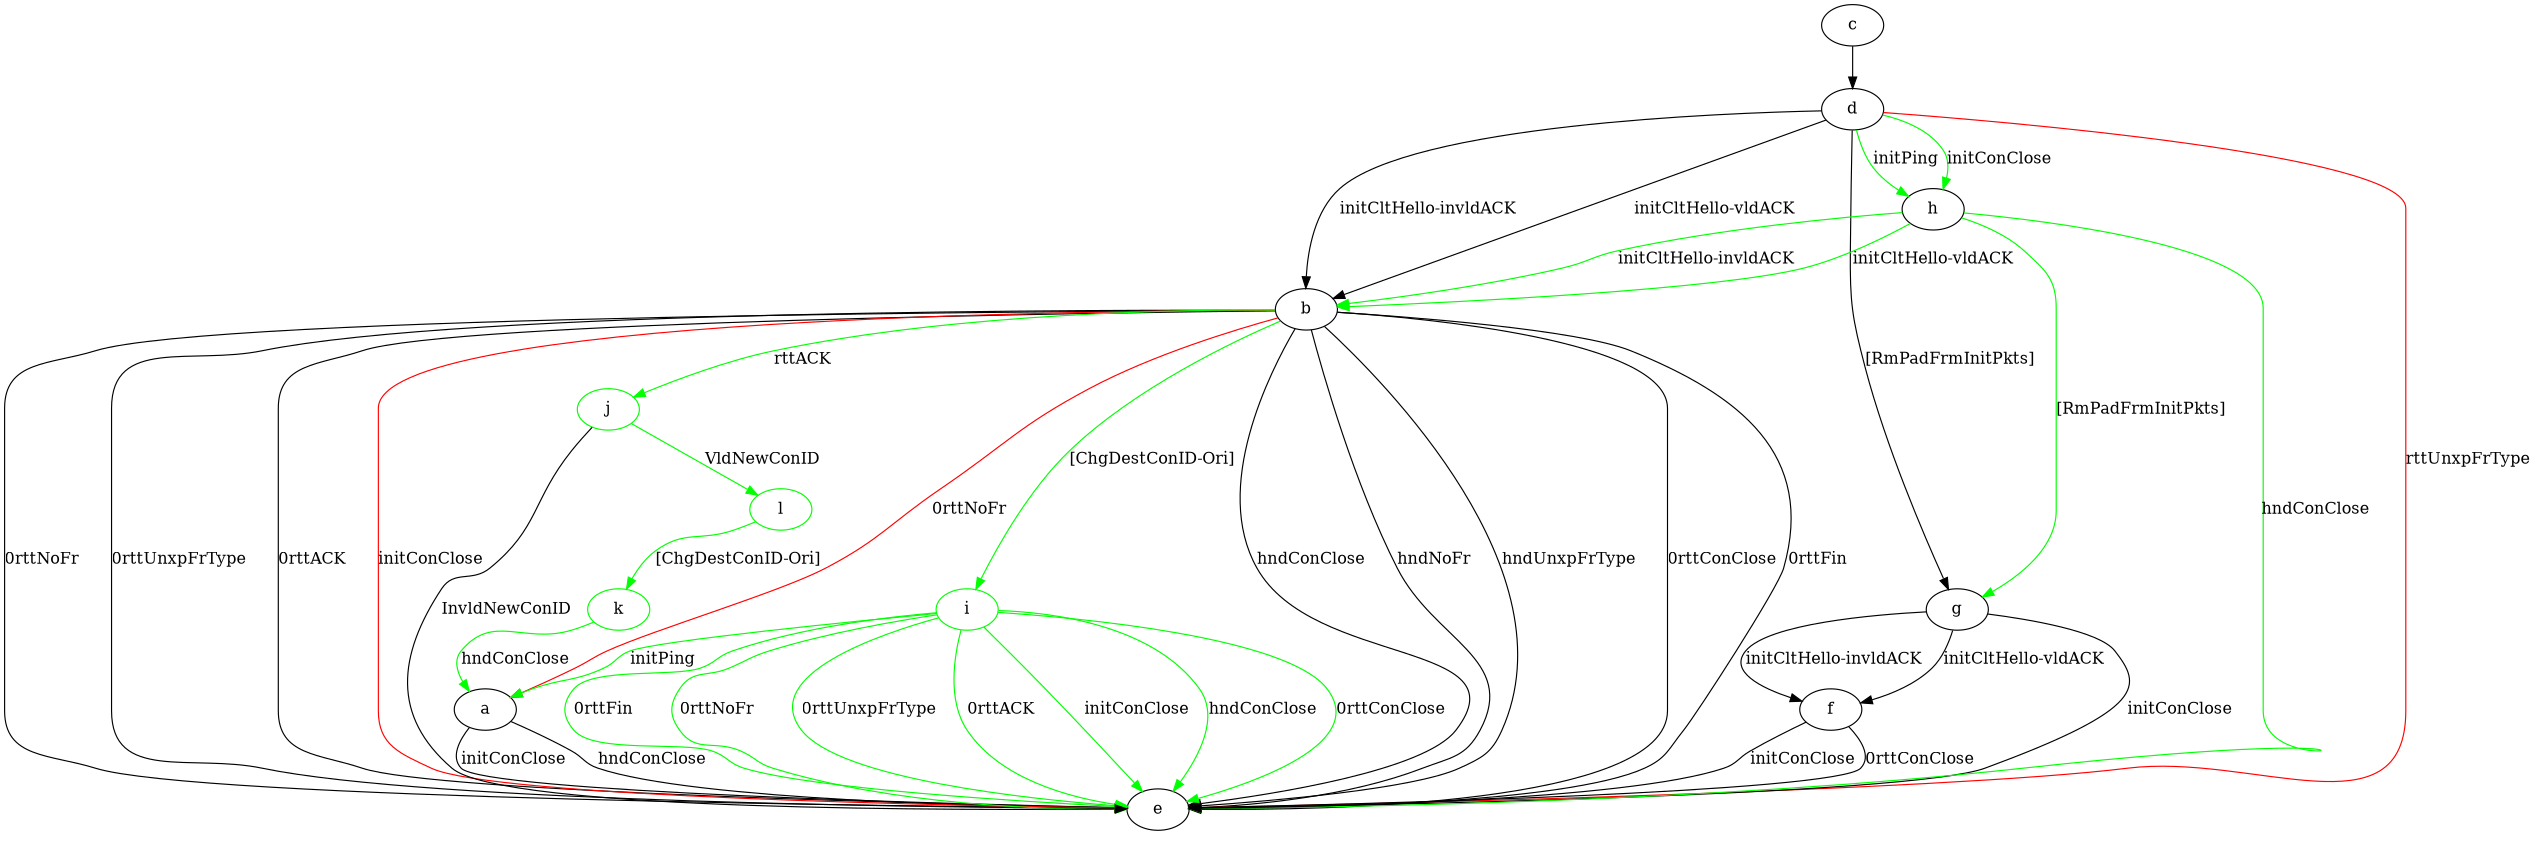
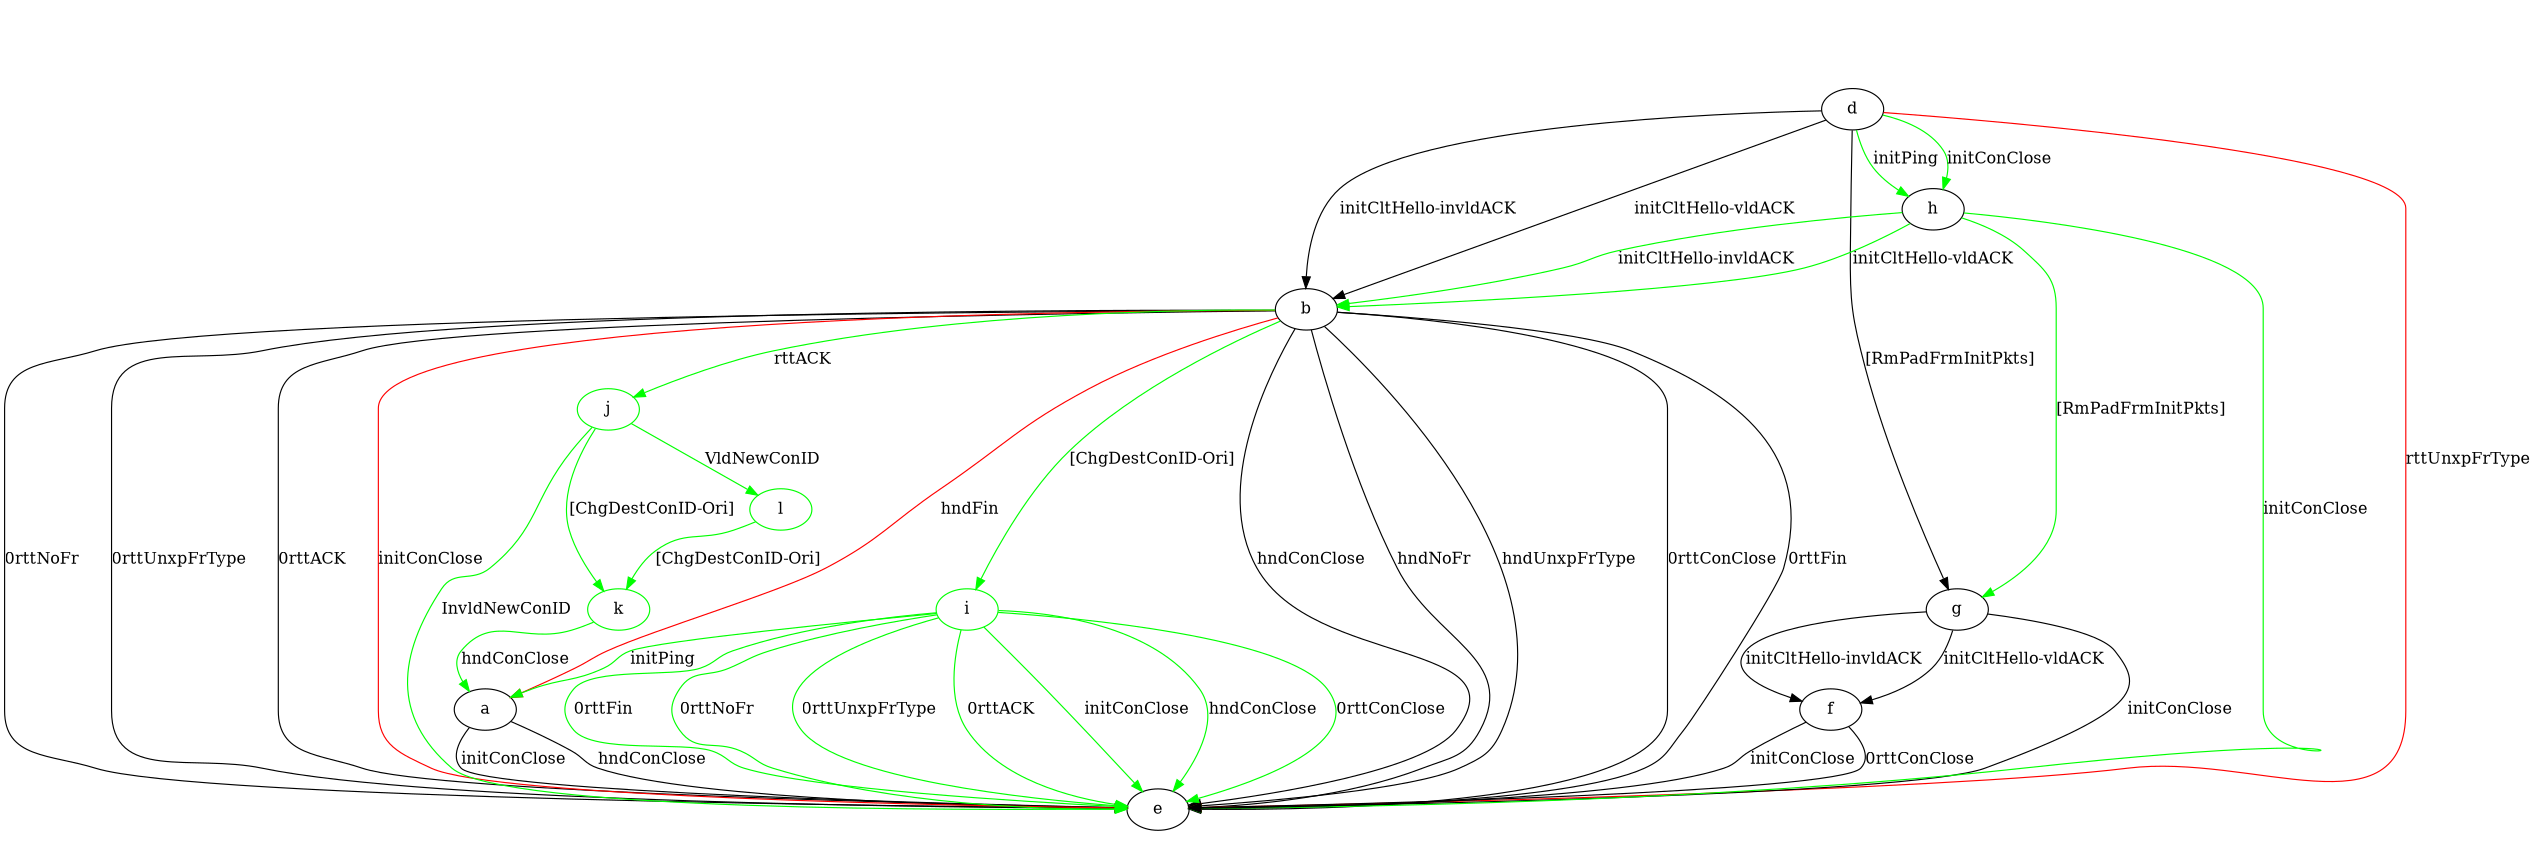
node "c": removed
edge "j" -> "k": added, label "[ChgDestConID-Ori]"
edge "b" -> "a": label "0rttNoFr " -> "hndFin "
edge "h" -> "e": label "hndConClose " -> "initConClose "
edge "j" -> "e": color black -> green
